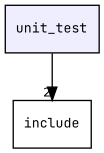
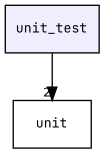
node "include": label "include" -> "unit"
